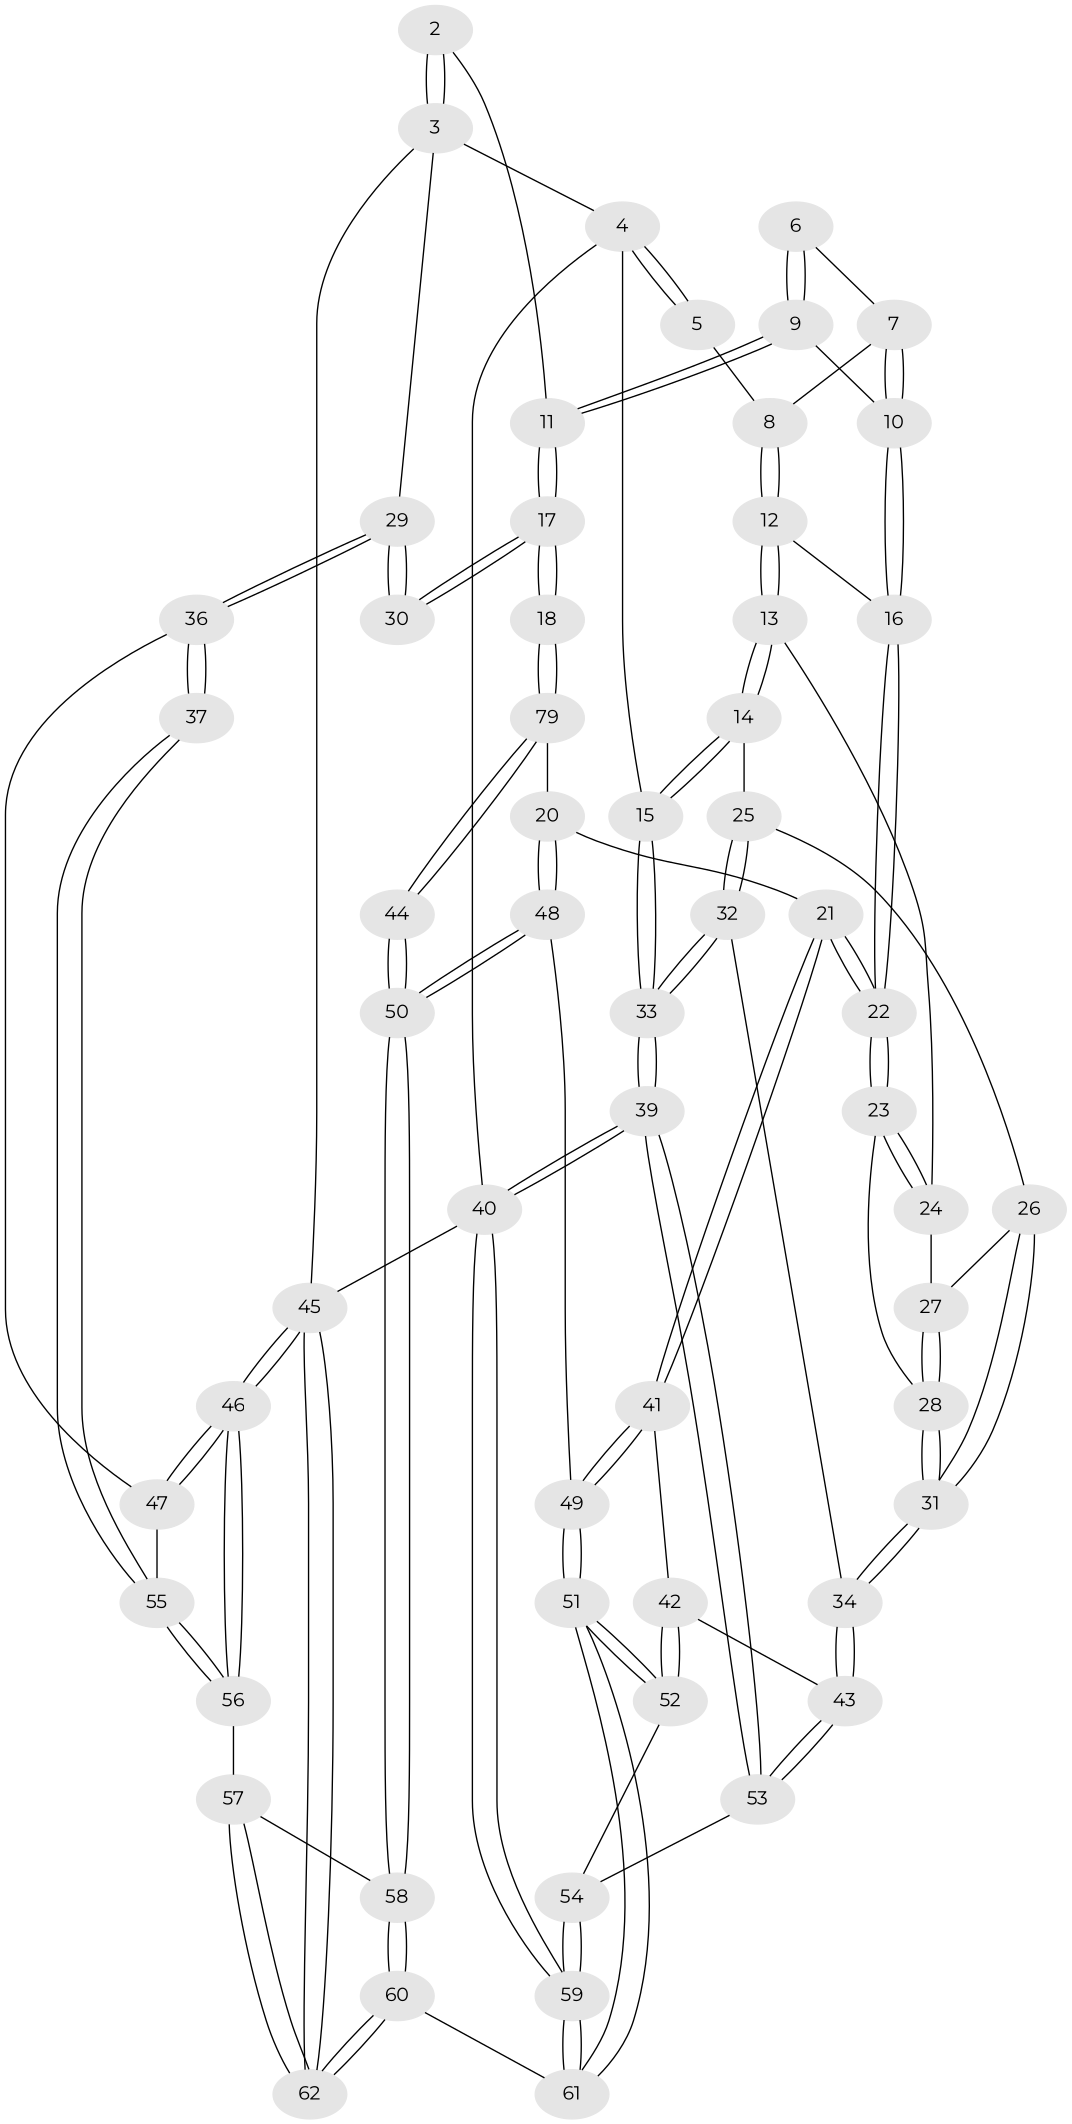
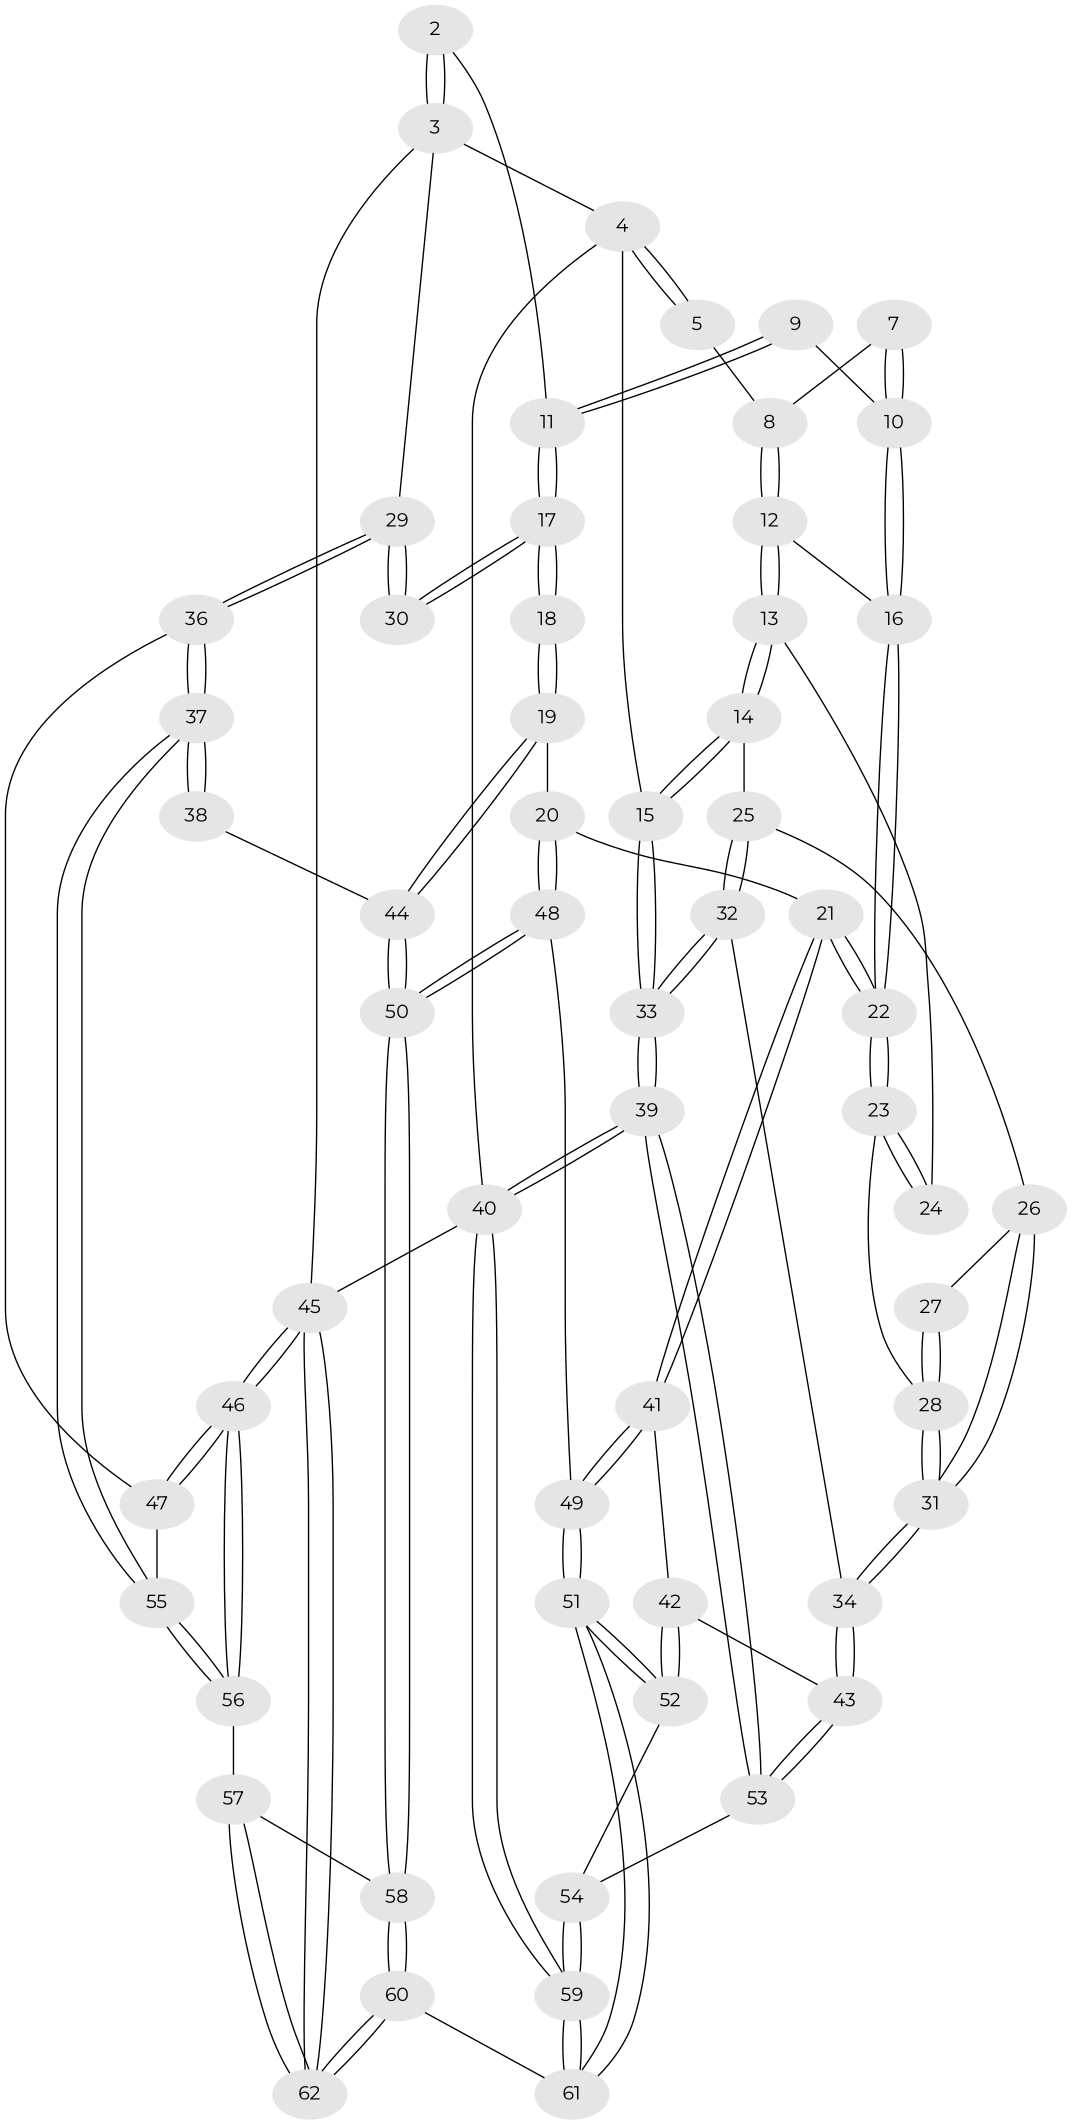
node "6": removed
node "79": label "79" -> "19"
node "38": added
edge "24" -- "27": removed
